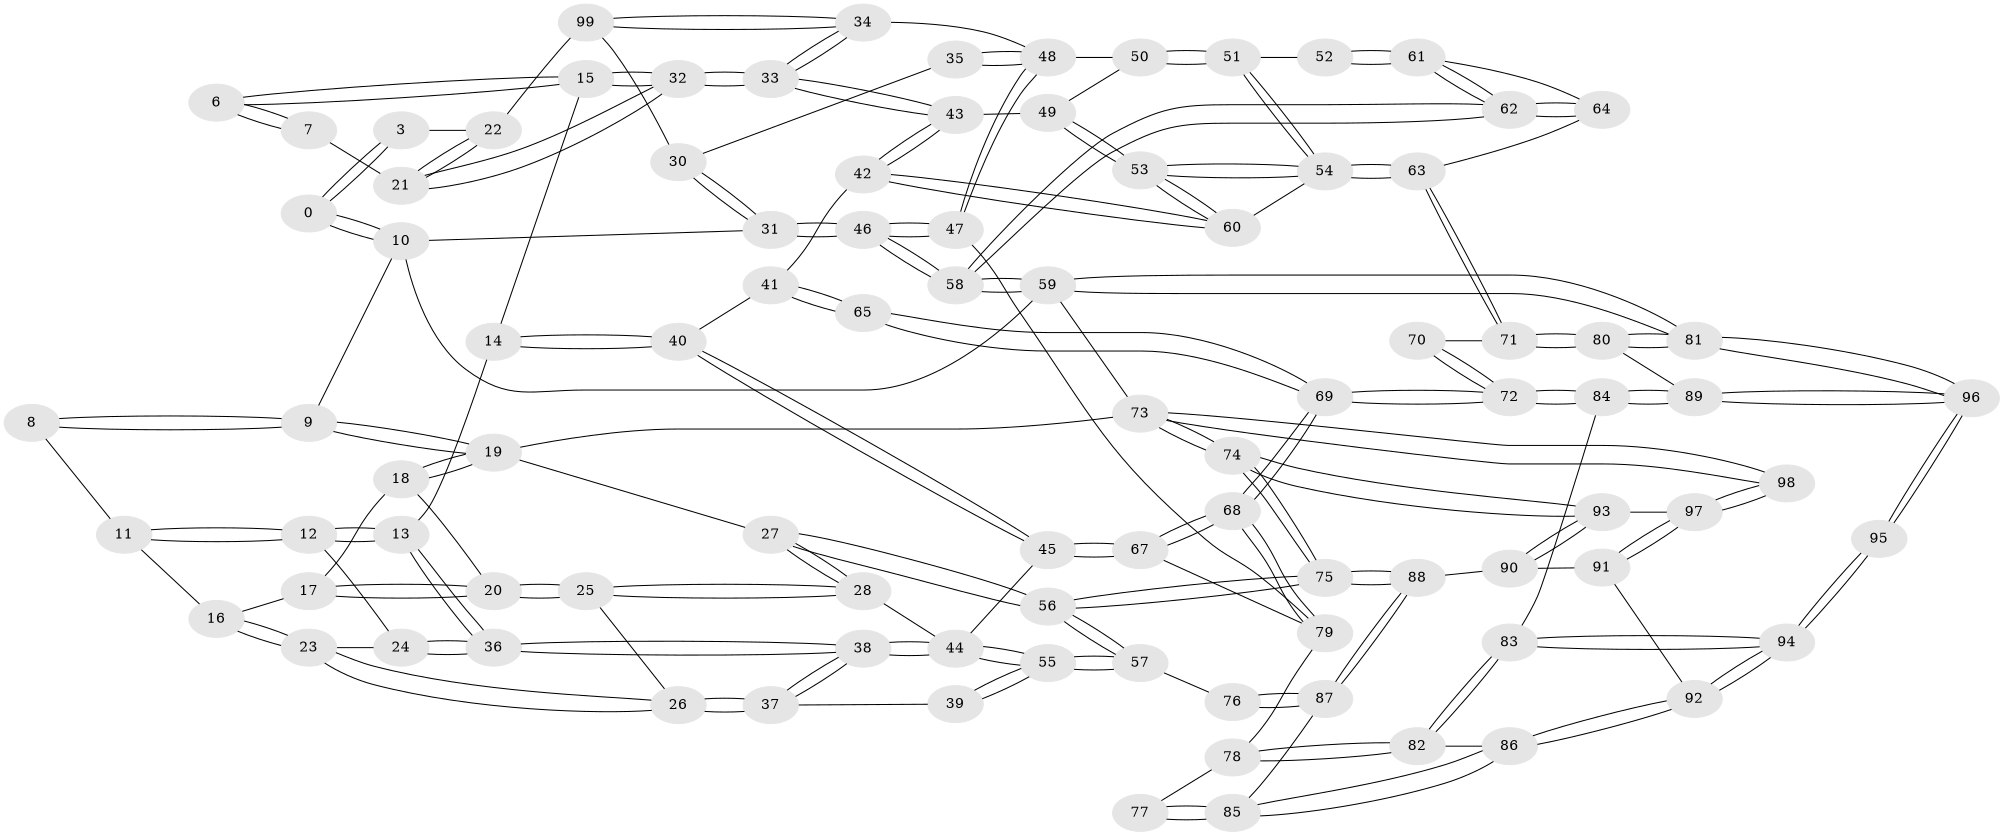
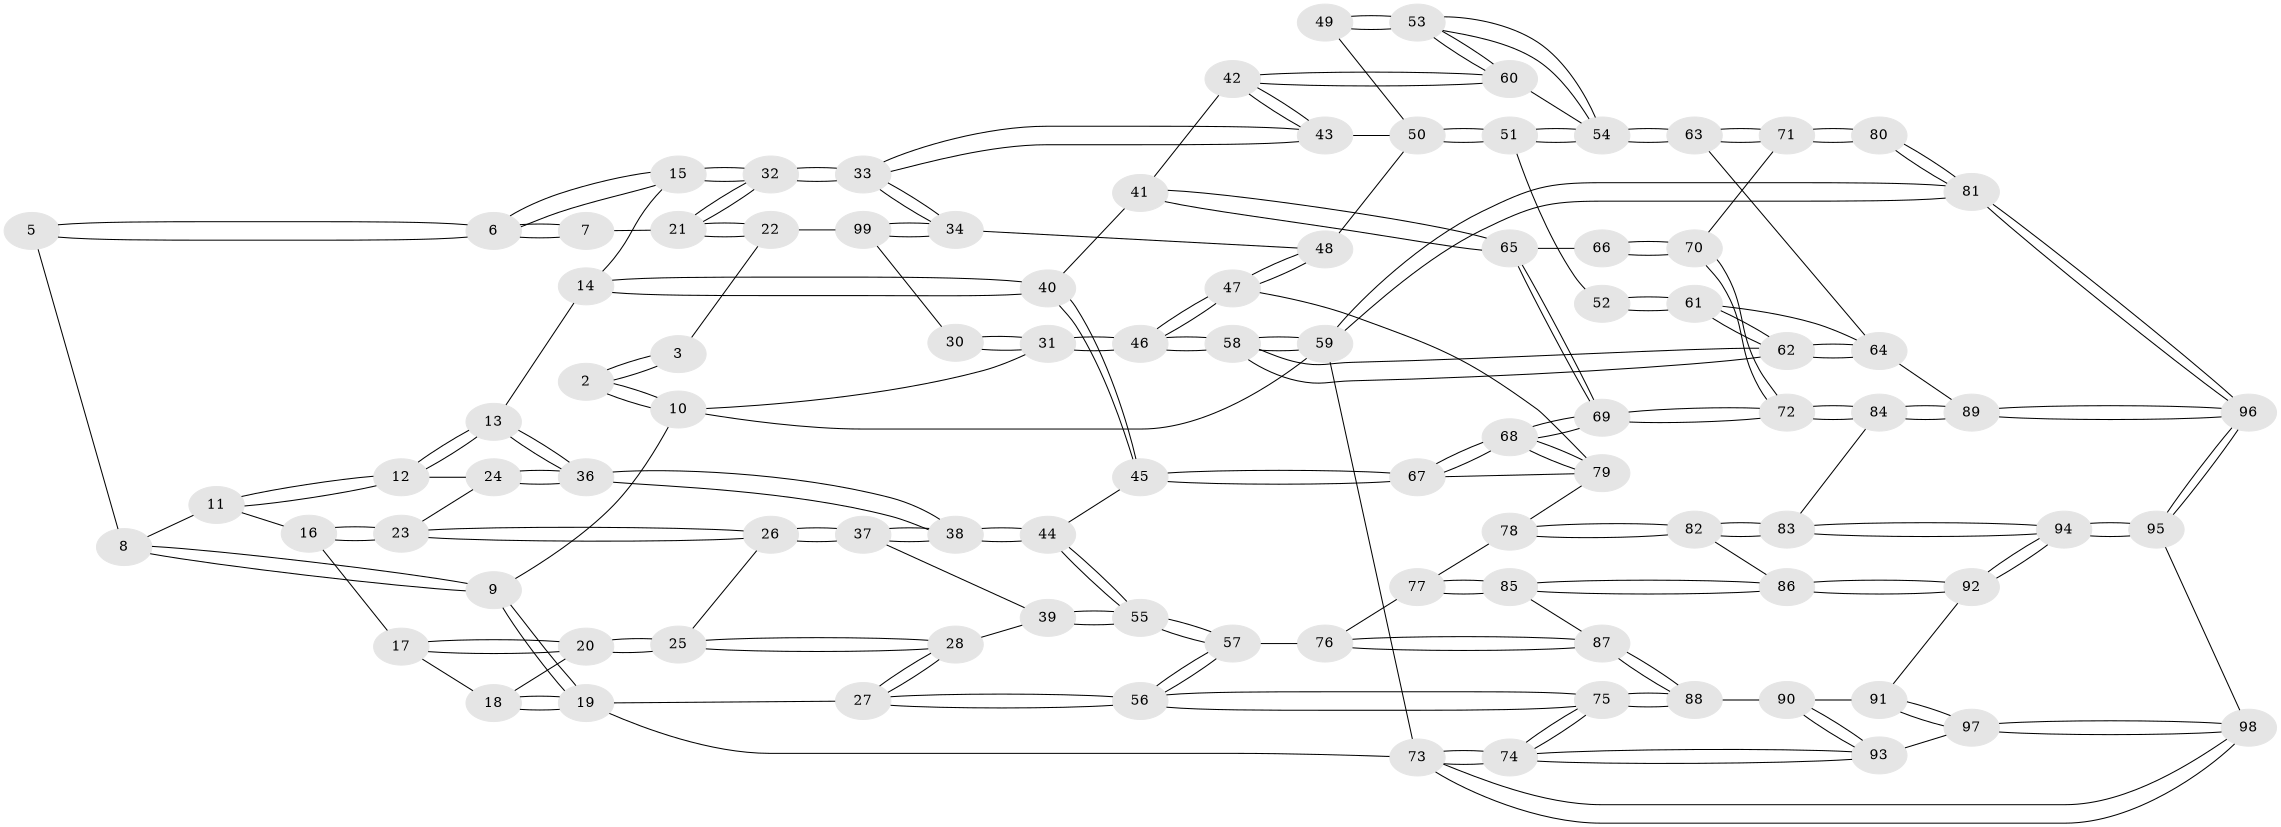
node "35": removed
edge "49" -- "43": now "50" -- "43"
node "0": label "0" -> "2"
node "5": added
node "66": added
edge "80" -- "89": now "64" -- "89"
edge "77" -- "76": added
edge "28" -- "44": now "28" -- "39"
edge "95" -- "98": added
